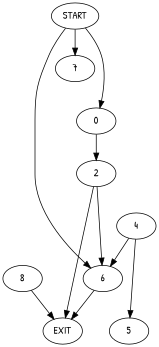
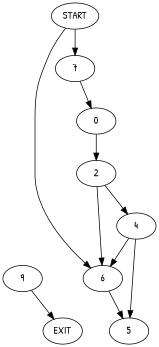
edge "START" -> "0": now "7" -> "0"
edge "2" -> "EXIT": now "2" -> "4"
node "8": label "8" -> "9"
edge "6" -> "EXIT": now "6" -> "5"
